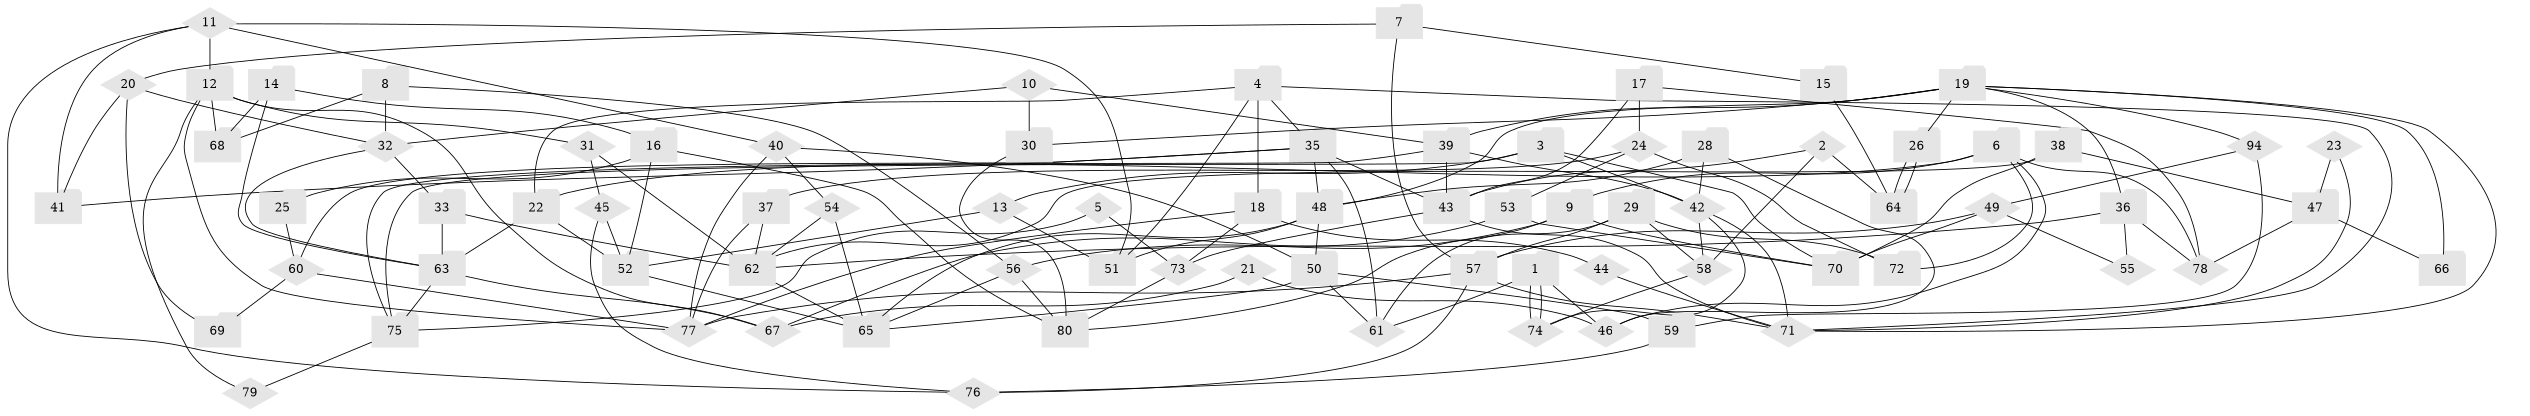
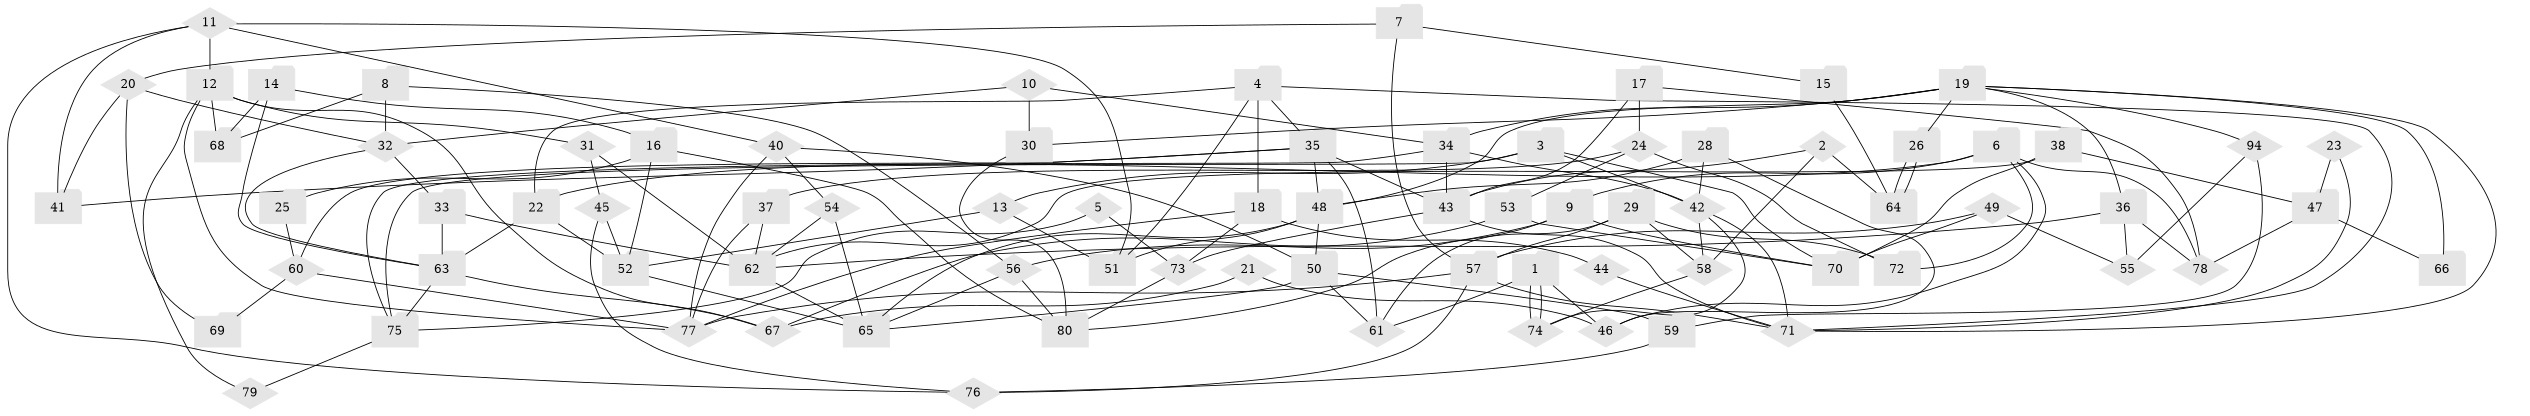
node "39": label "39" -> "34"
edge "94" -- "49": now "94" -- "55"
